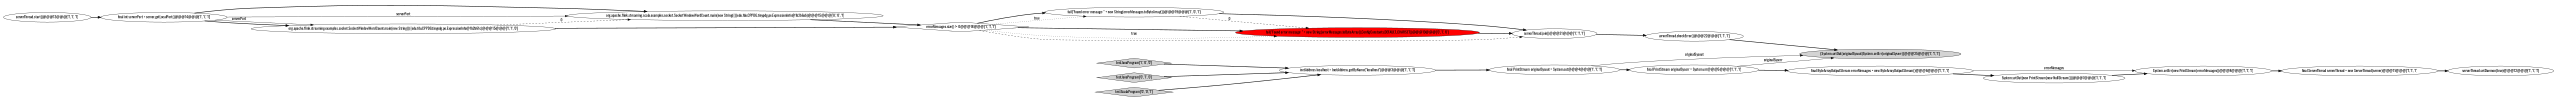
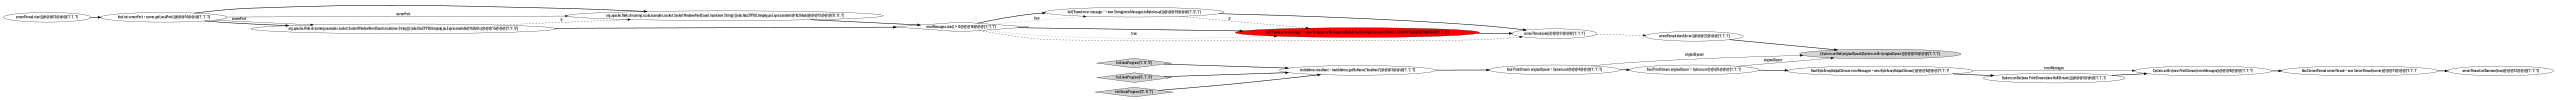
edge "serverThread.join()@@@21@@@['1', '1', '1']" -> "serverThread.checkError()@@@22@@@['1', '1', '1']": style bold -> dashed
